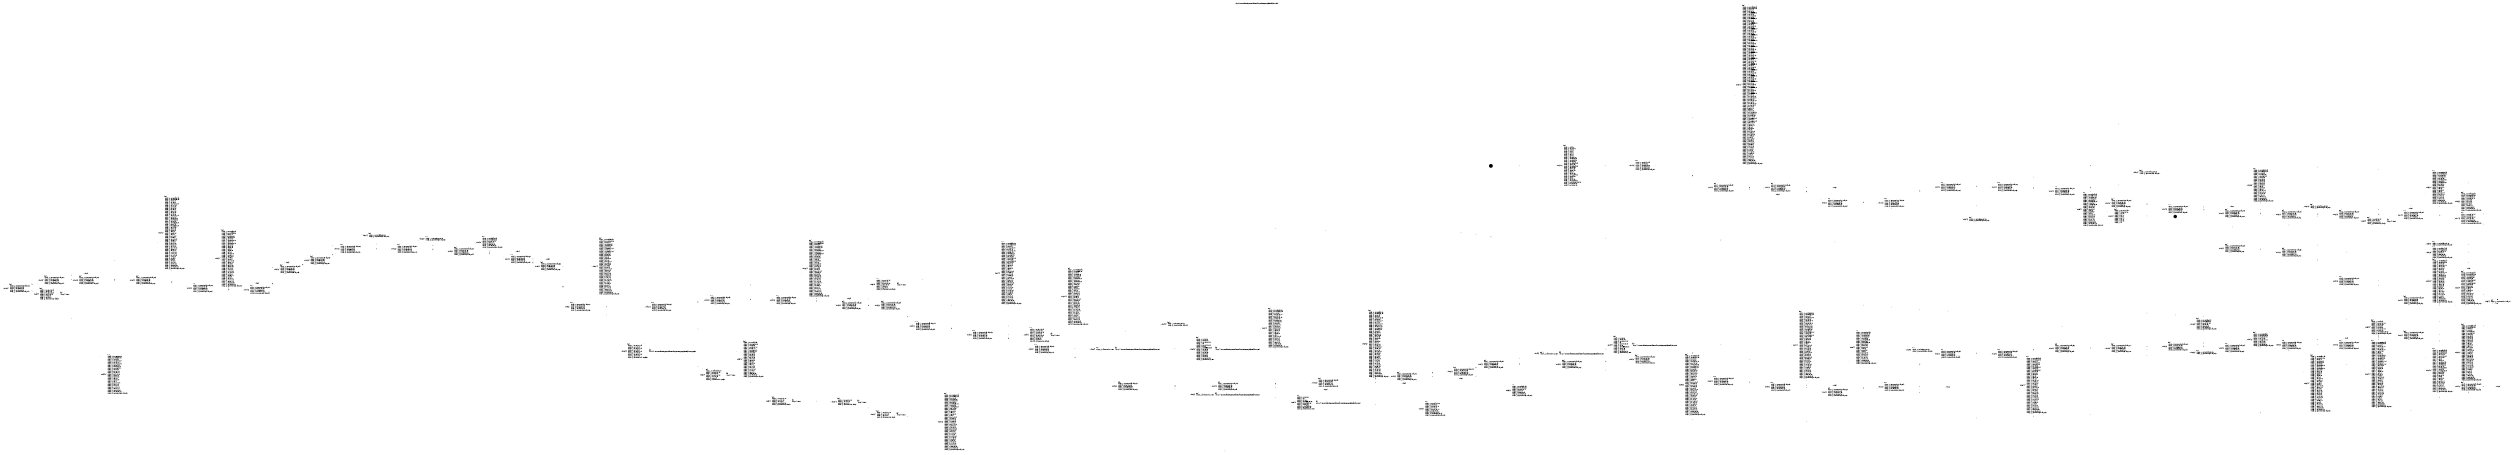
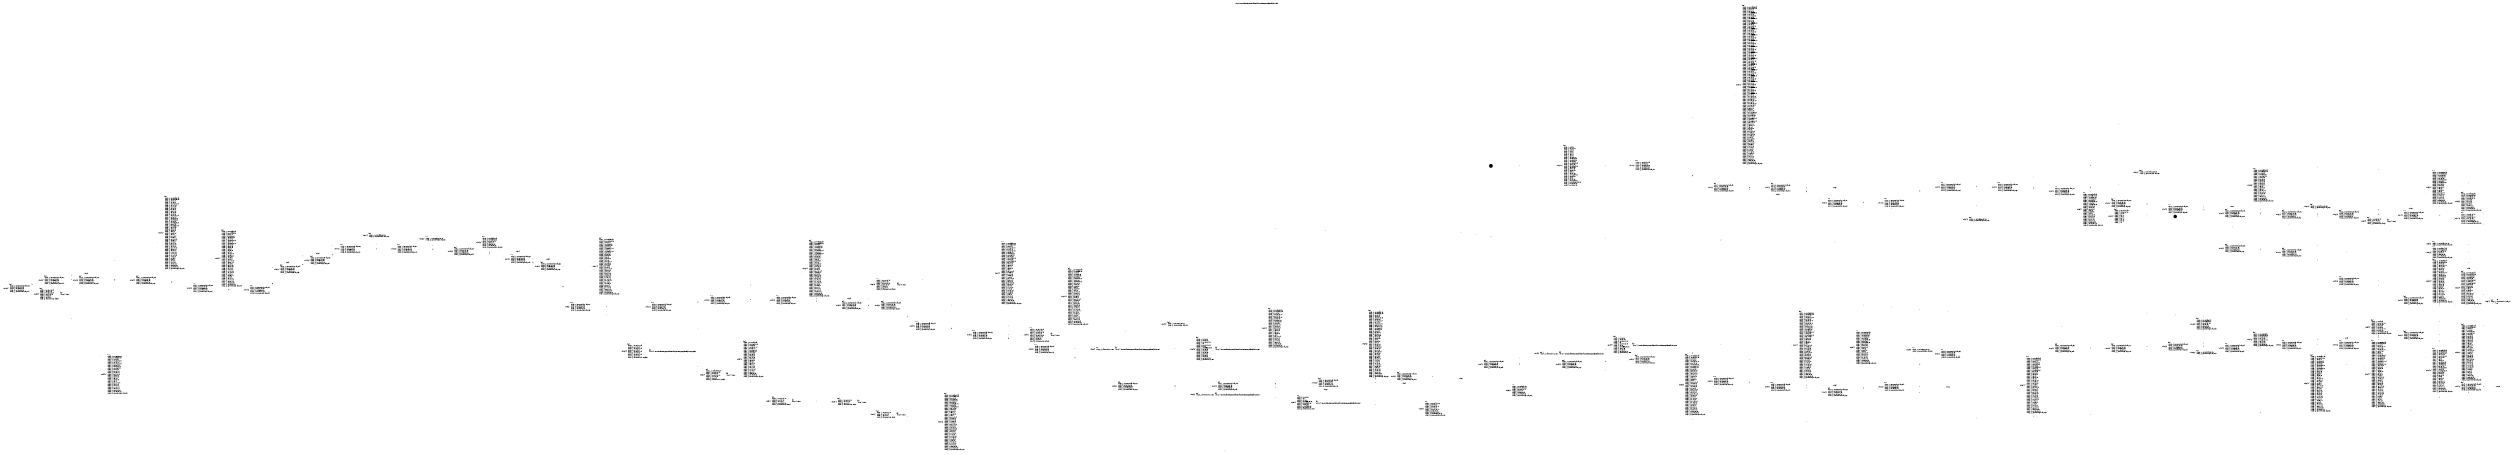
node "0x4020ef": added
node "0x4032c4": removed
node "0x401c64 [28]": removed
node "0x401b68 [28]": removed
